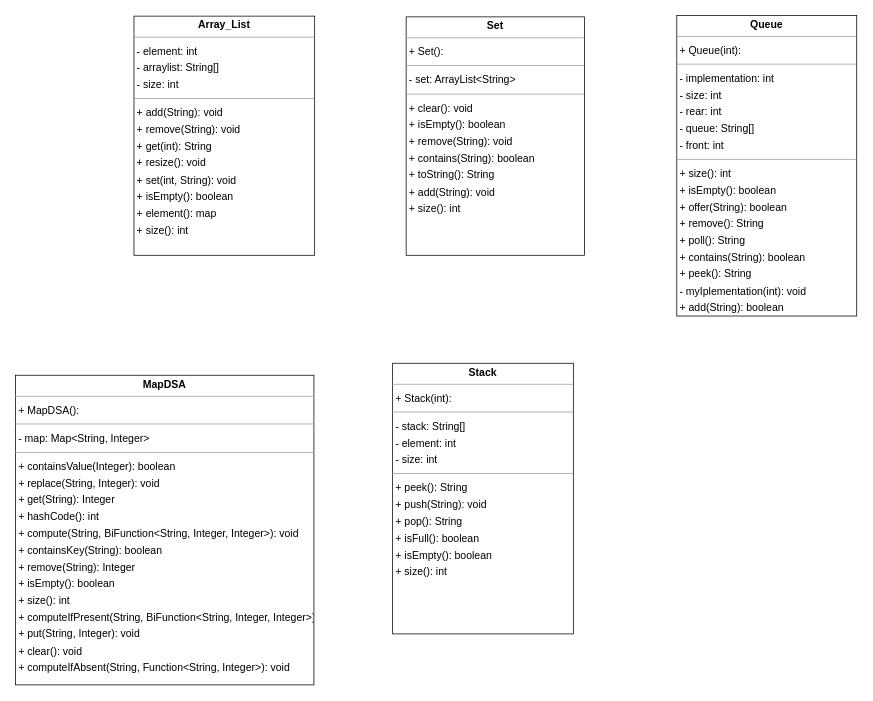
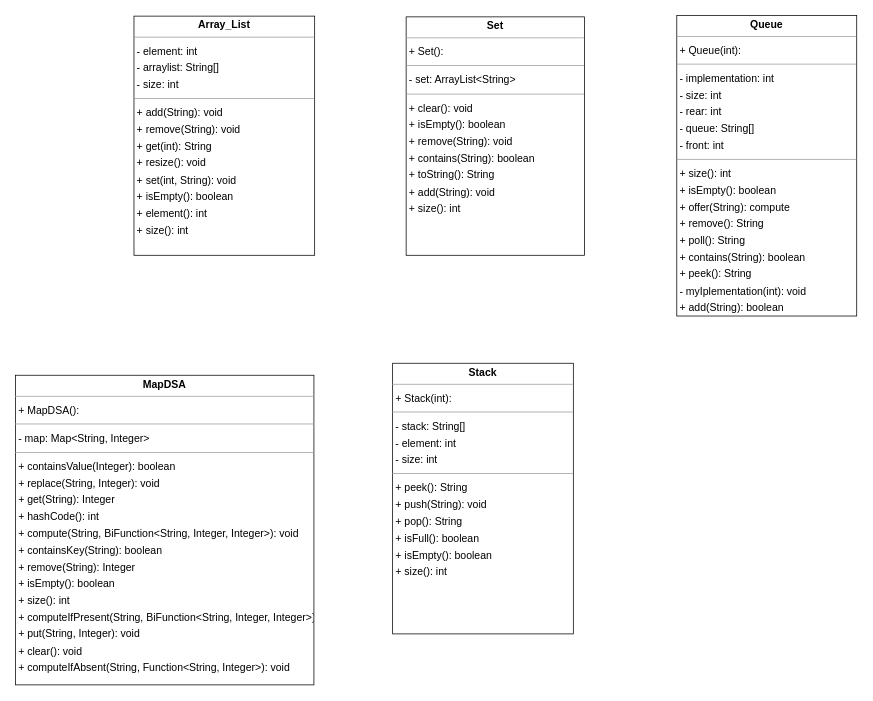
node "Array_List - element: int - arraylist: String[] - size: int + add(String): void + remove(String): void + get(int): String + resize(): void + set(int, String): void + isEmpty(): boolean + element(): map + size(): int": label "Array_List - element: int - arraylist: String[] - size: int + add(String): void + remove(String): void + get(int): String + resize(): void + set(int, String): void + isEmpty(): boolean + element(): map + size(): int" -> "Array_List - element: int - arraylist: String[] - size: int + add(String): void + remove(String): void + get(int): String + resize(): void + set(int, String): void + isEmpty(): boolean + element(): int + size(): int"
node "Queue + Queue(int): - implementation: int - size: int - rear: int - queue: String[] - front: int + size(): int + isEmpty(): boolean + offer(String): boolean + remove(): String + poll(): String + contains(String): boolean + peek(): String - myIplementation(int): void + add(String): boolean": label "Queue + Queue(int): - implementation: int - size: int - rear: int - queue: String[] - front: int + size(): int + isEmpty(): boolean + offer(String): boolean + remove(): String + poll(): String + contains(String): boolean + peek(): String - myIplementation(int): void + add(String): boolean" -> "Queue + Queue(int): - implementation: int - size: int - rear: int - queue: String[] - front: int + size(): int + isEmpty(): boolean + offer(String): compute + remove(): String + poll(): String + contains(String): boolean + peek(): String - myIplementation(int): void + add(String): boolean"
